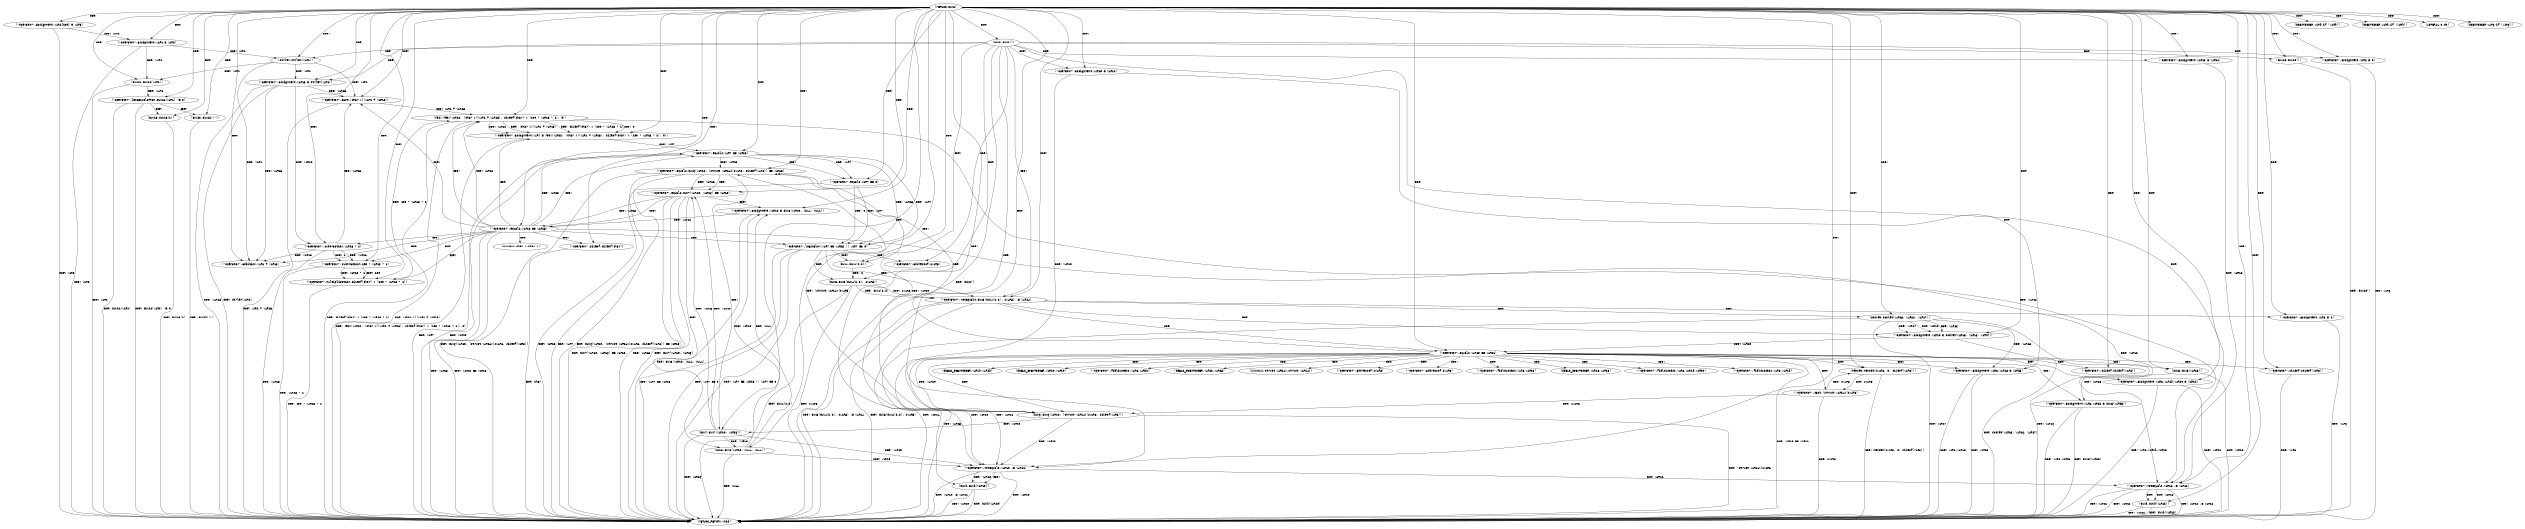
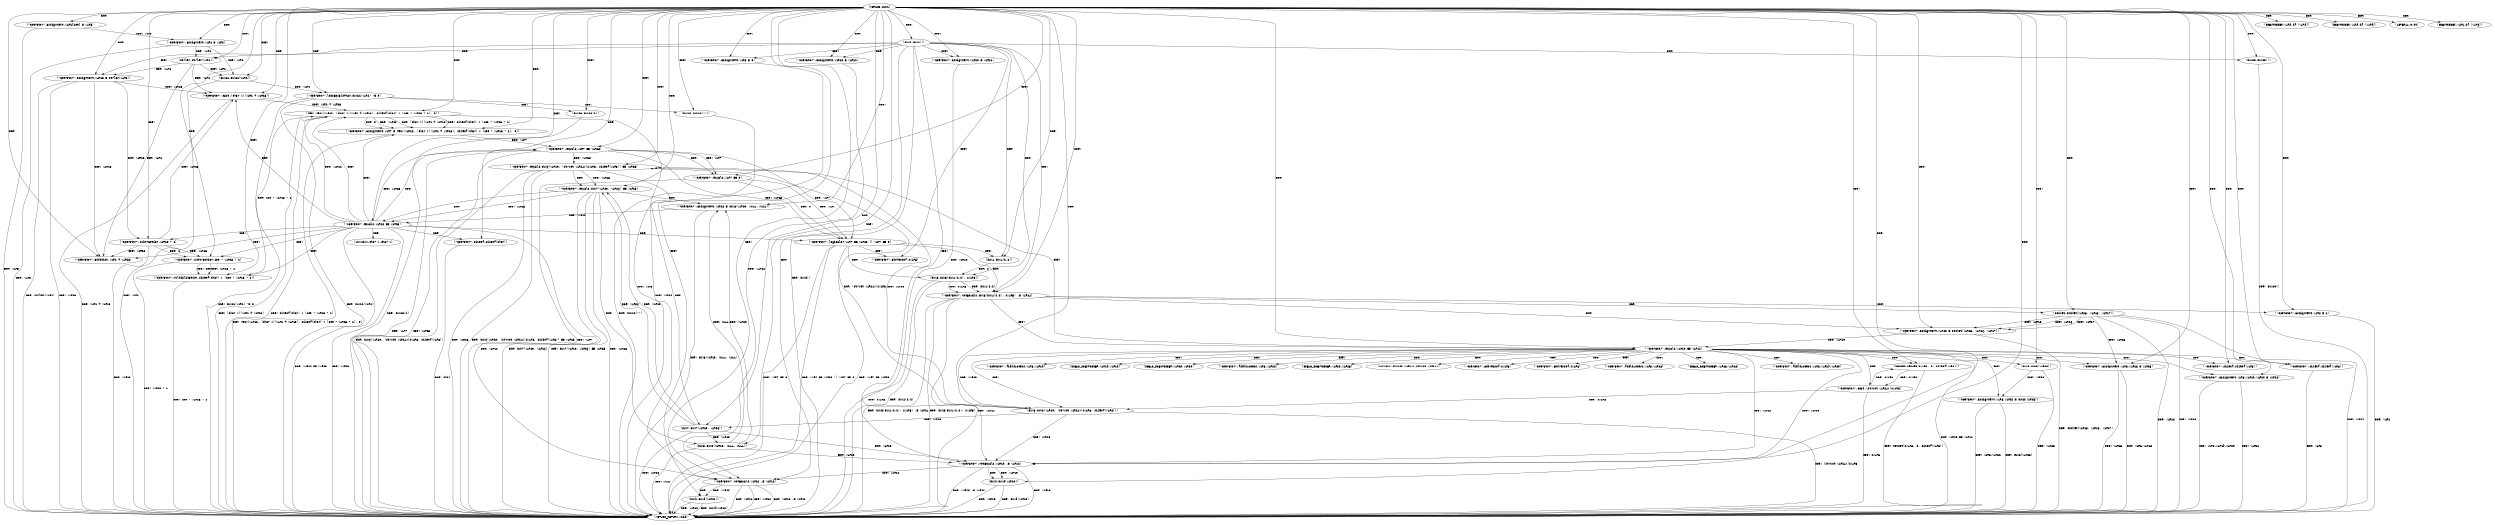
edge "(<operator>.assignment,VAR10 = VAR11)" -> "(<operator>.assignment,VAR8.VAR18 = VAR15)": now "(METHOD,FUN1)" -> "(<operator>.assignment,VAR8.VAR18 = VAR15)"
